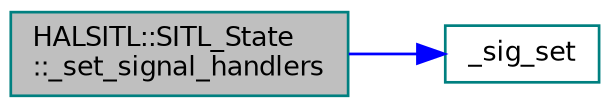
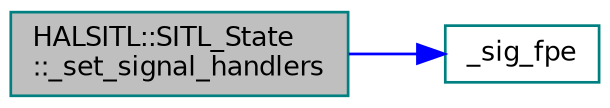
node "_sig_set": label "_sig_set" -> "_sig_fpe"
